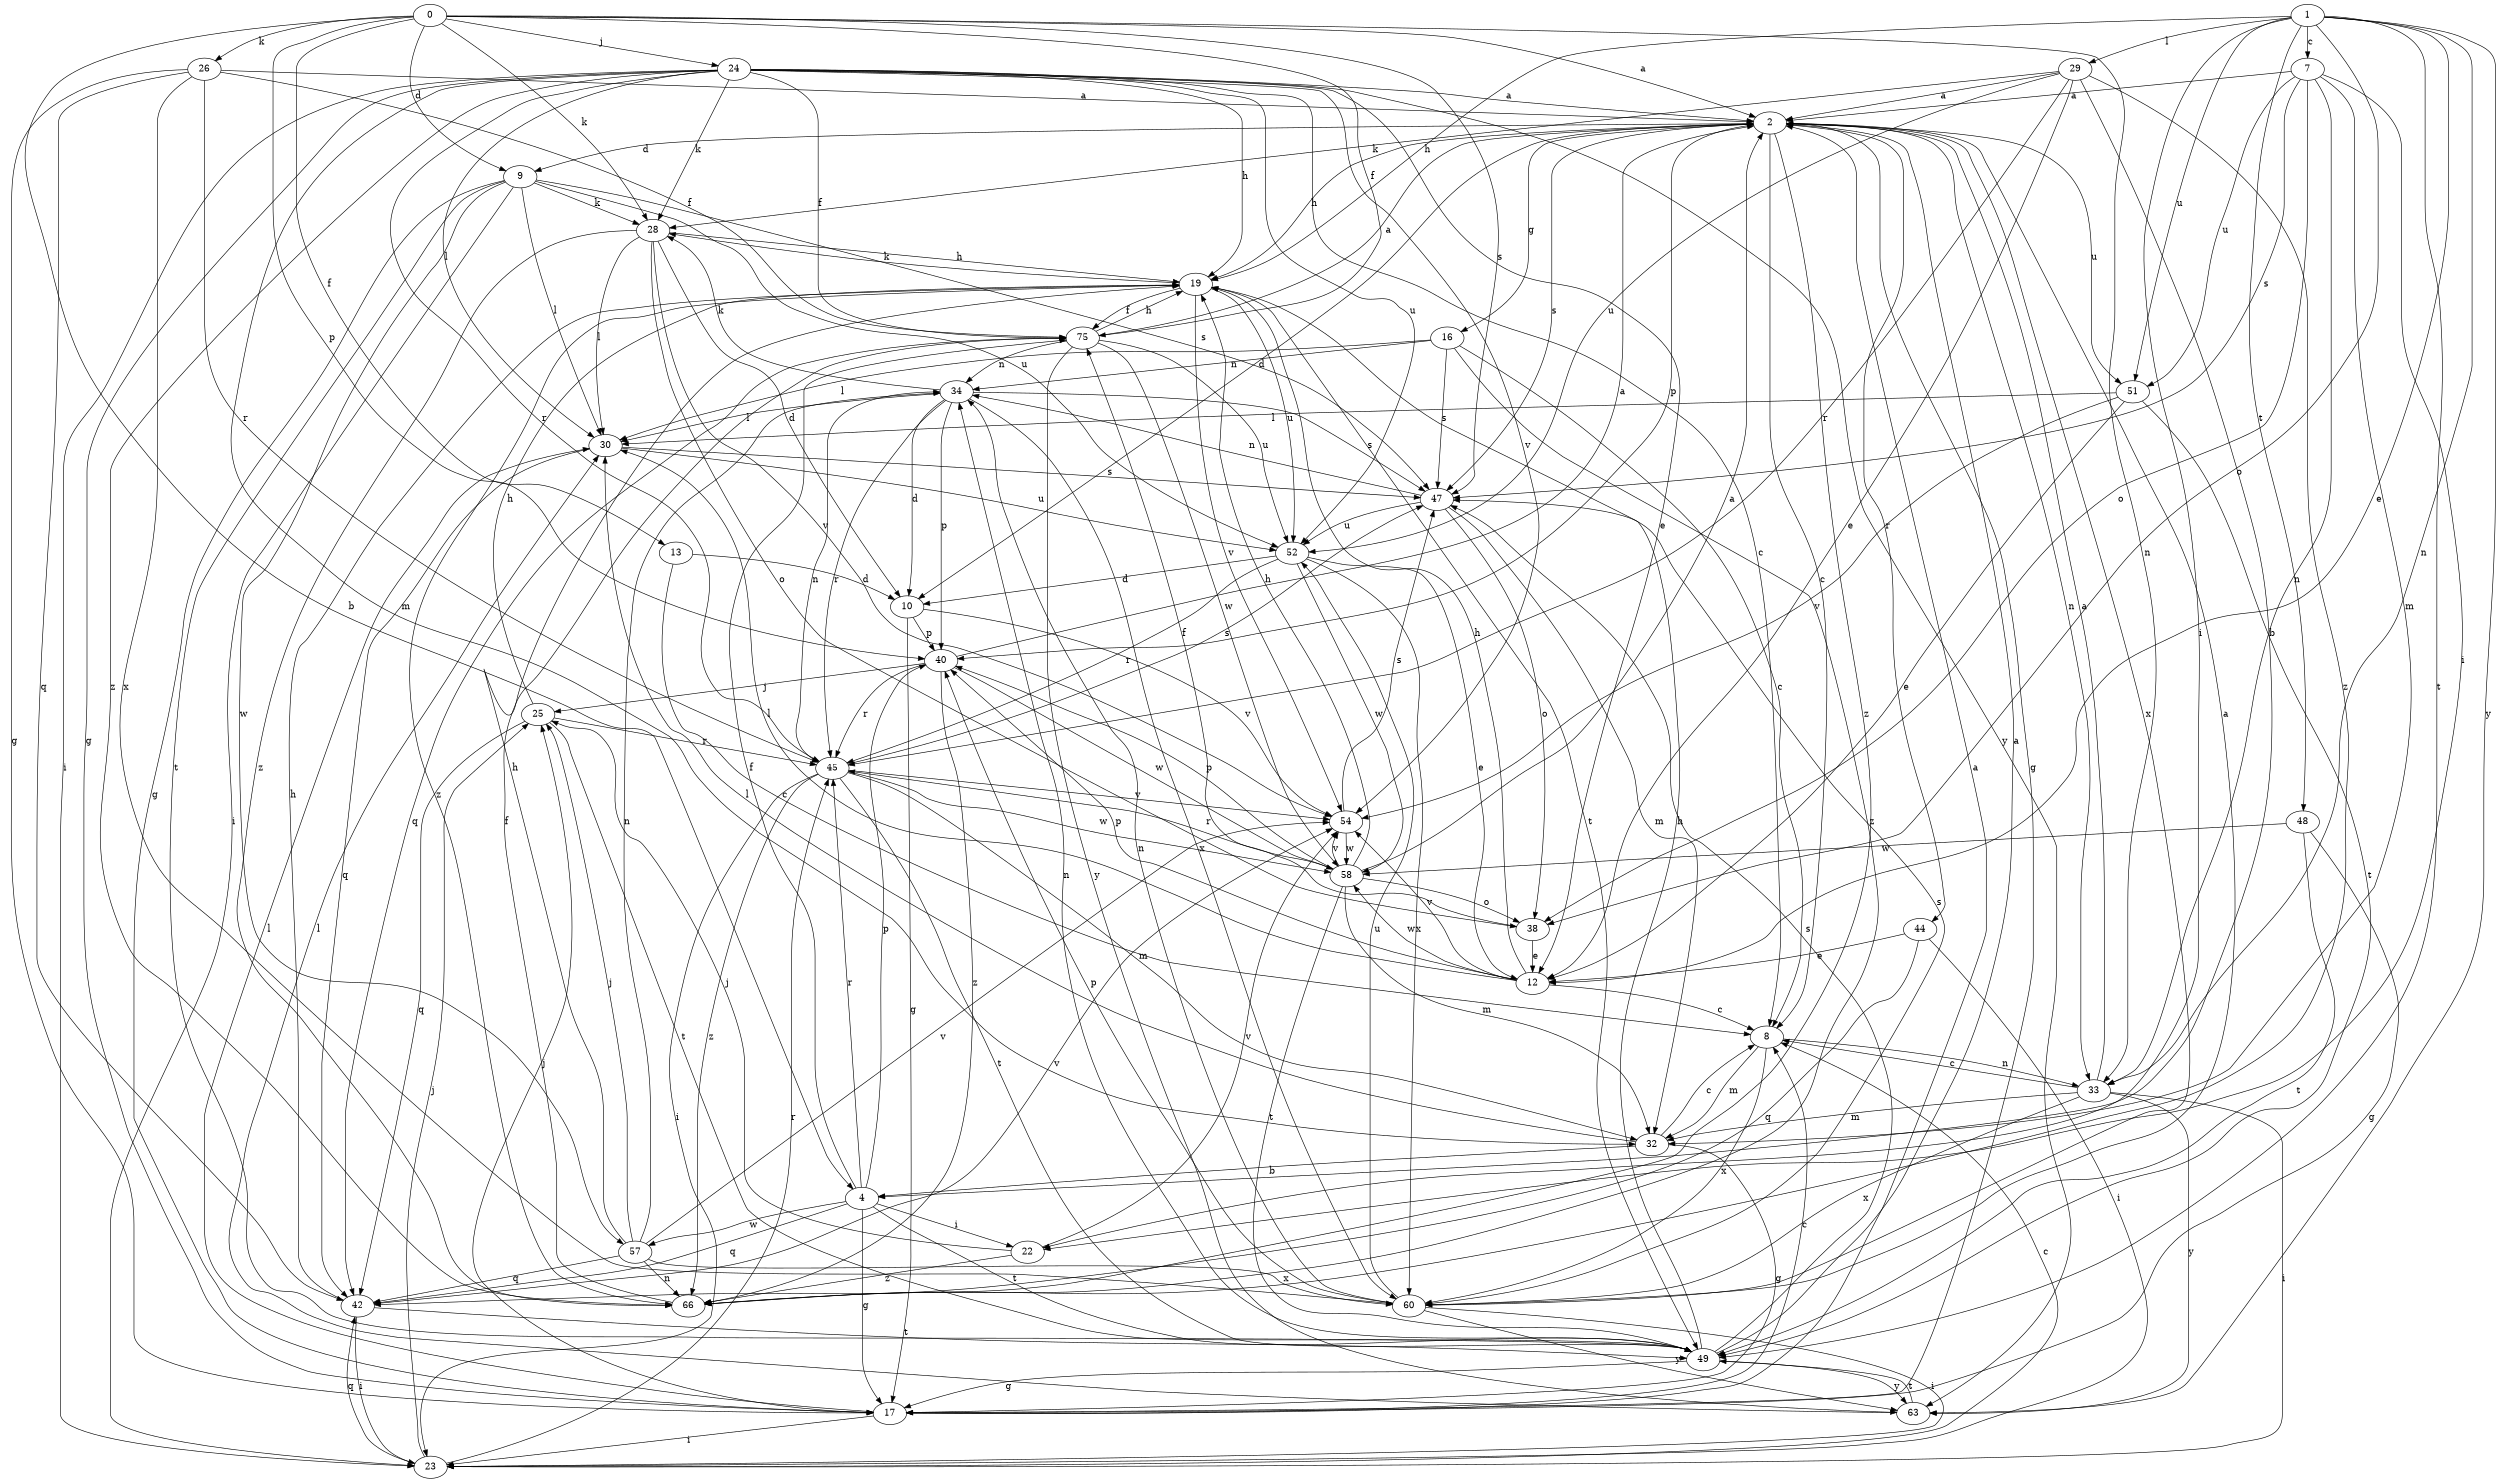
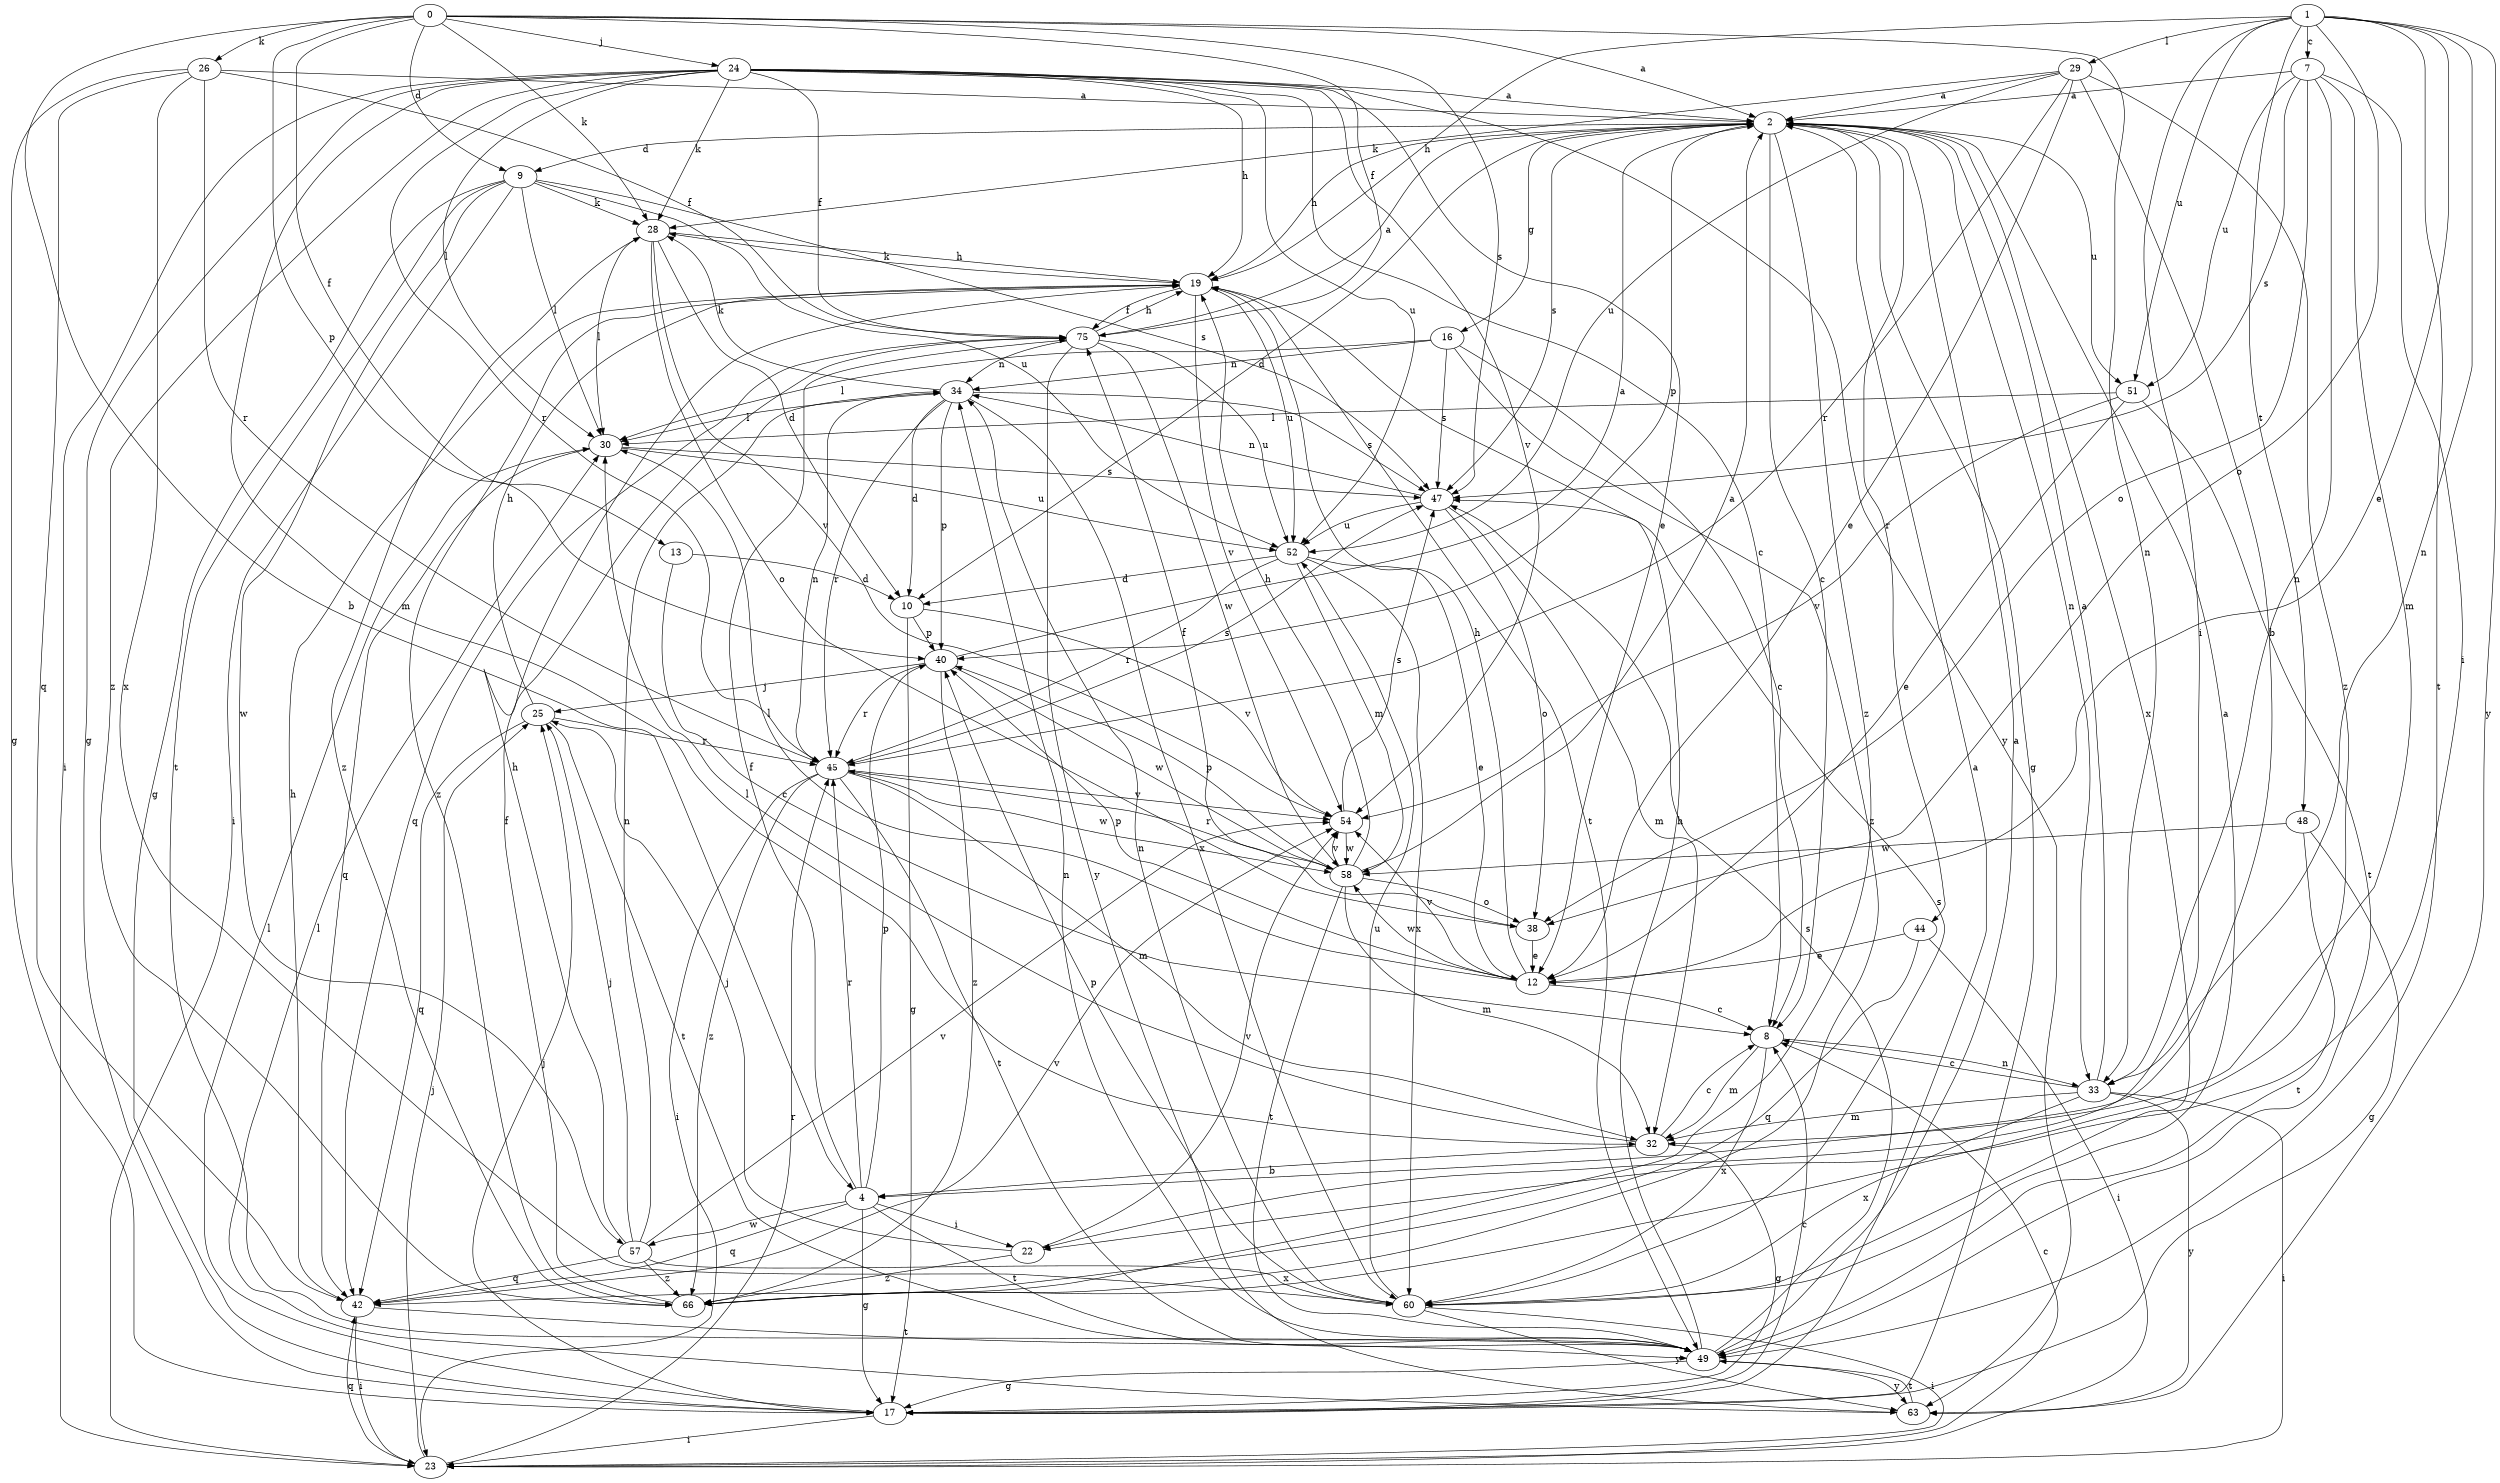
edge "52" -> "58": label "w" -> "m"
edge "28" -> "66": reversed
edge "57" -> "66": label "n" -> "z"
